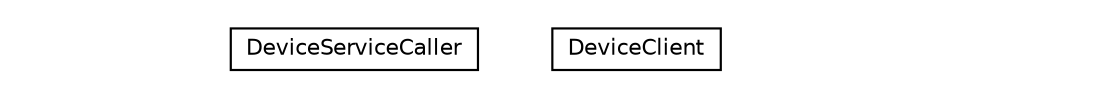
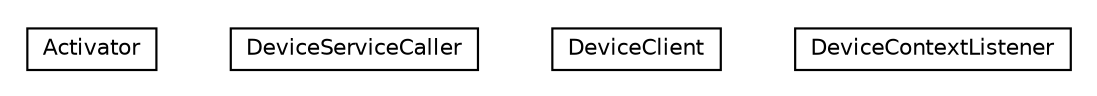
node "Activator": added
node "DeviceContextListener": added
